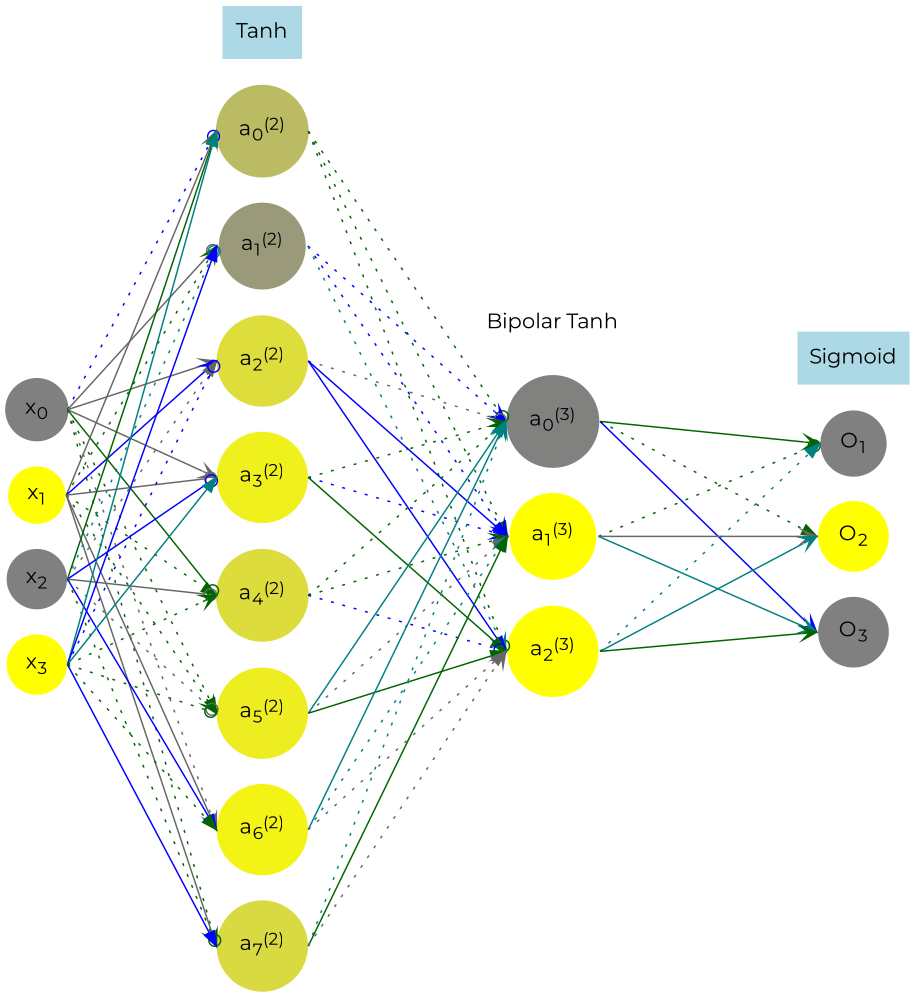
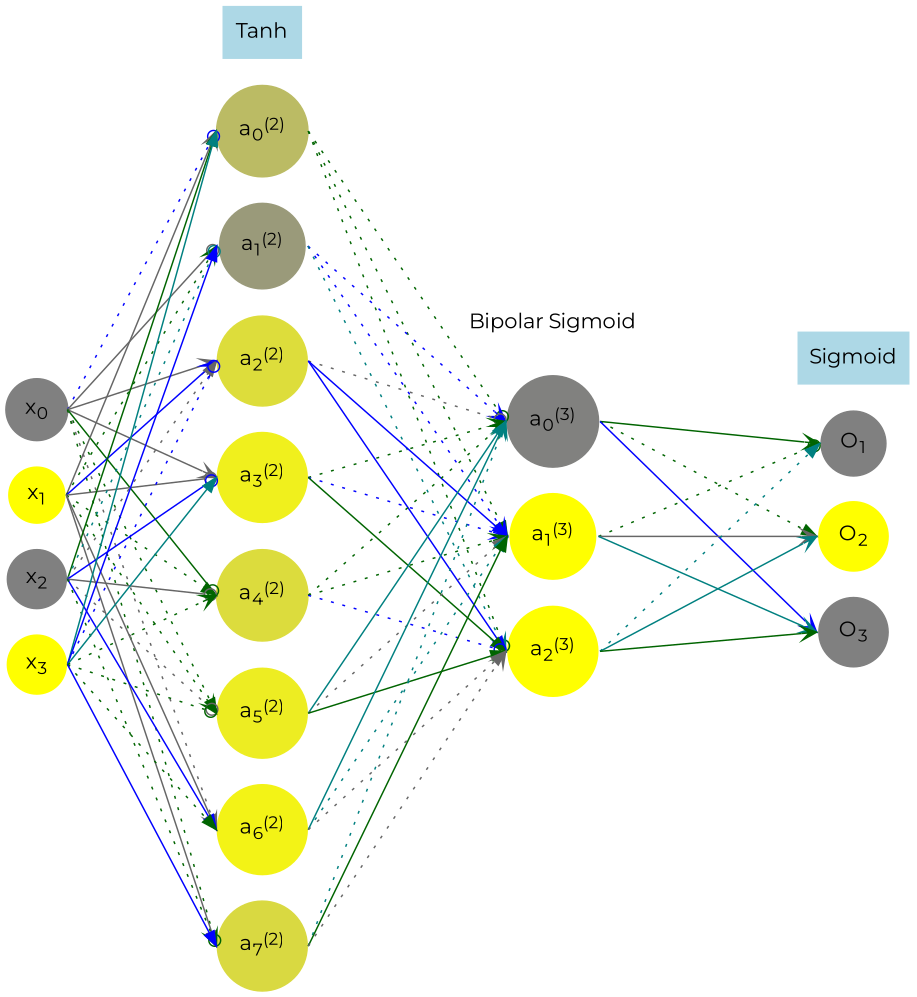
node "Bipolar Tanh": label "Bipolar Tanh" -> "Bipolar Sigmoid"
